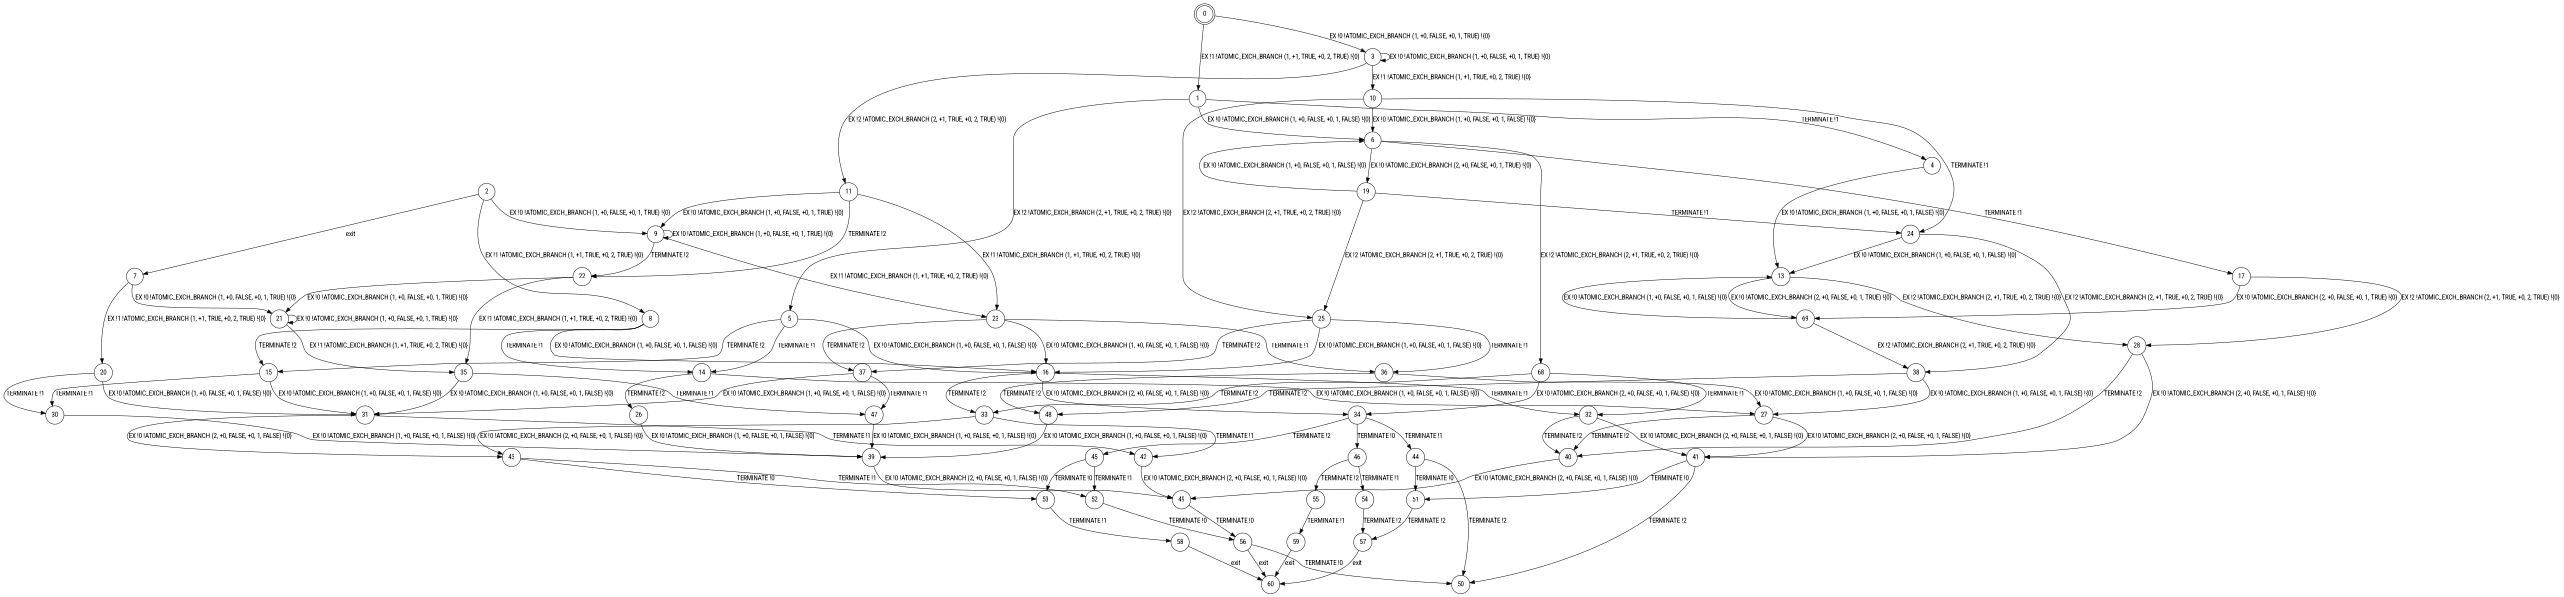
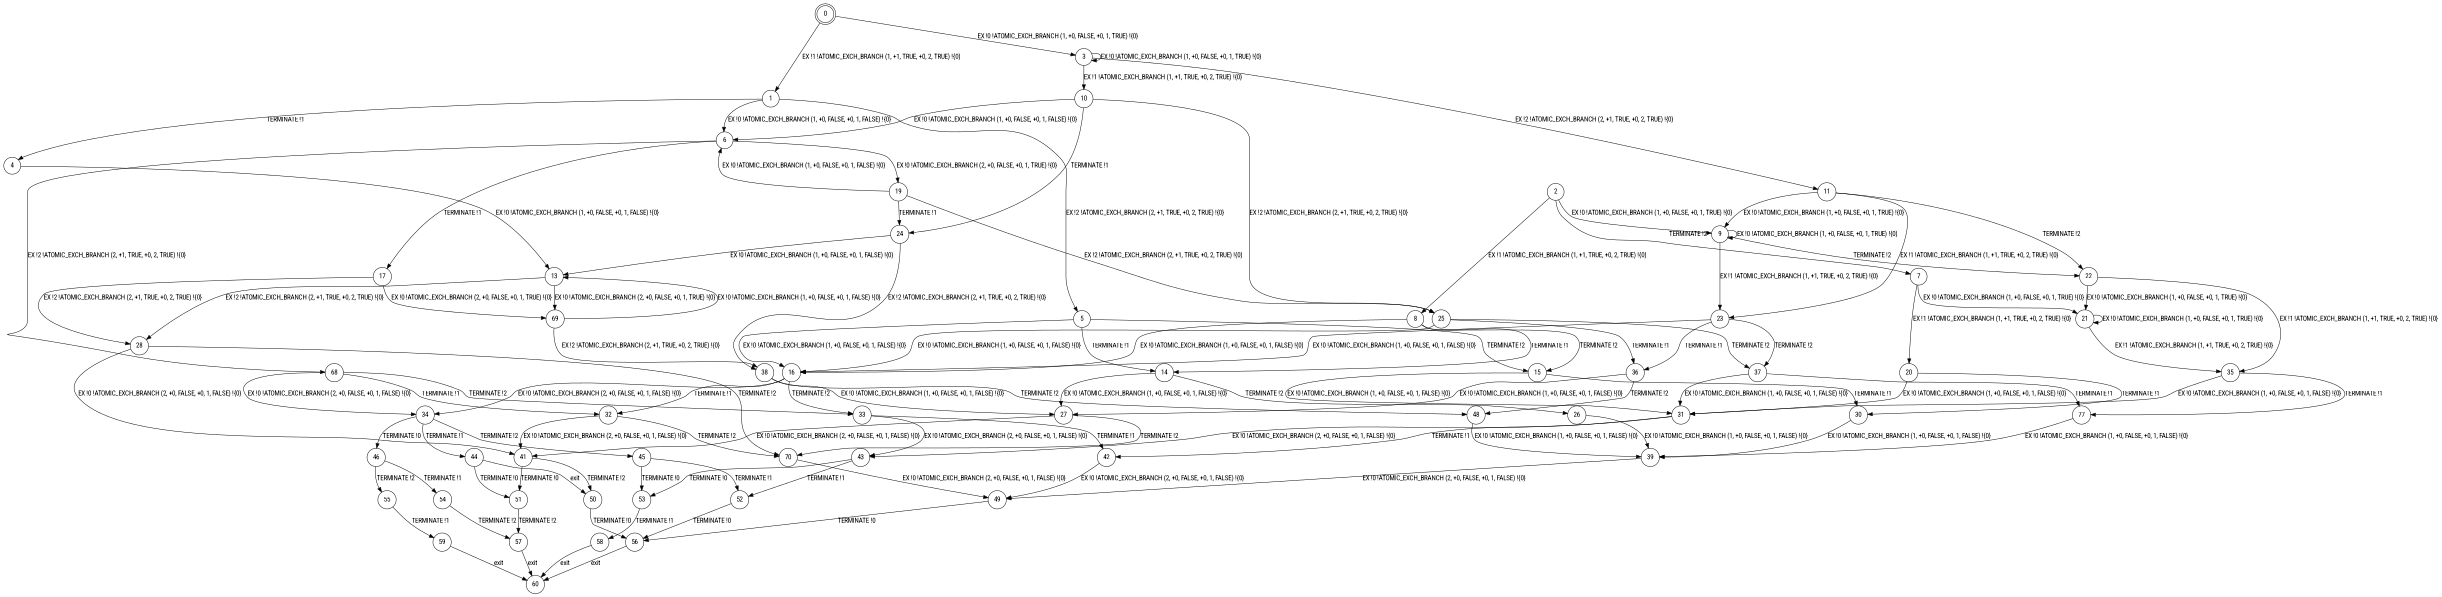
edge "2" -> "7": label "exit" -> "TERMINATE !2"
node "47": label "47" -> "77"
node "40": label "40" -> "70"
edge "44" -> "50": label "TERMINATE !2" -> "exit"
edge "56" -> "50": reversed
